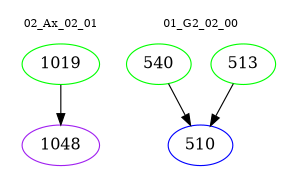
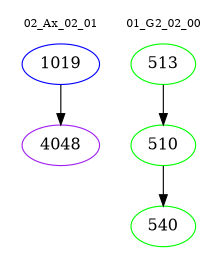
node "1019": color green -> blue
edge "540" -> "510": reversed
node "1048": label "1048" -> "4048"
node "510": color blue -> green
